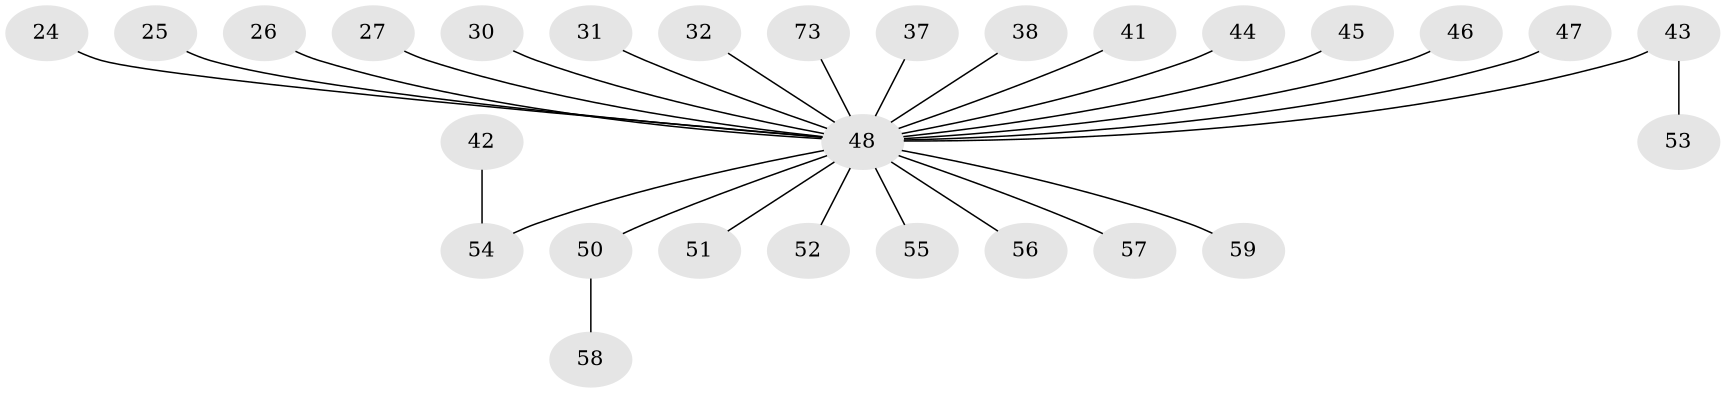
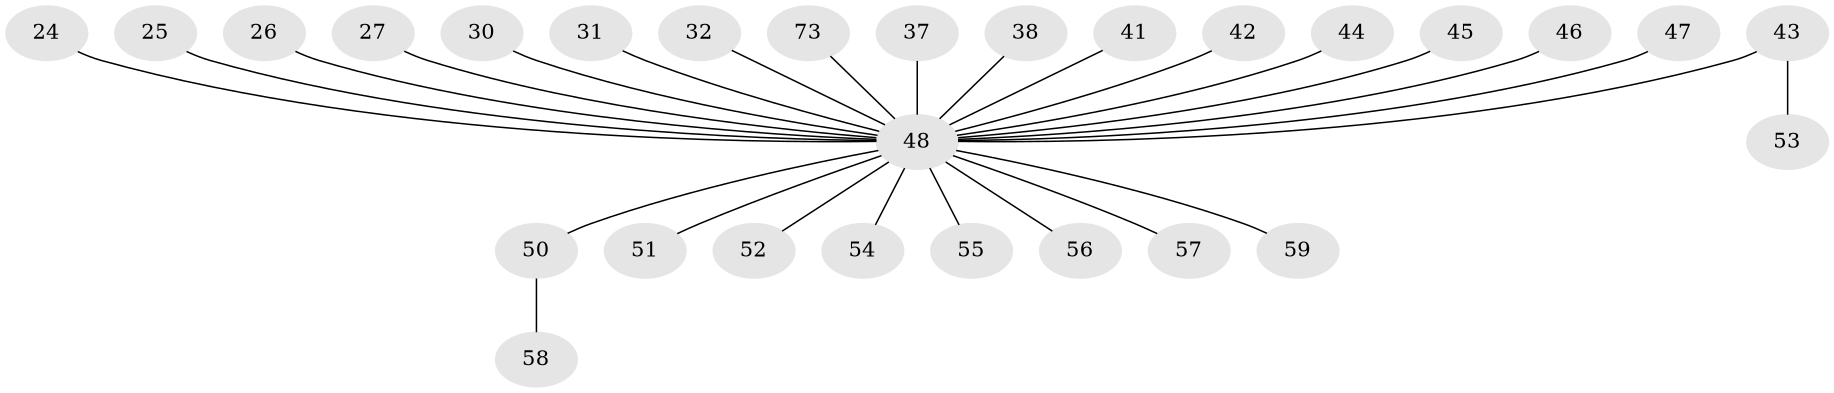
edge "42" -- "54": now "42" -- "48"
